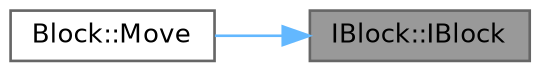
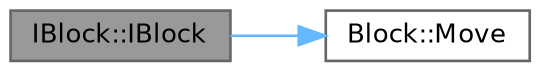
edge "Block::Move" -> "IBlock::IBlock": reversed
